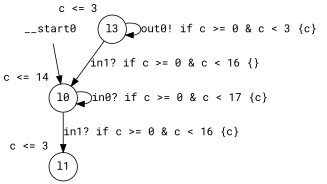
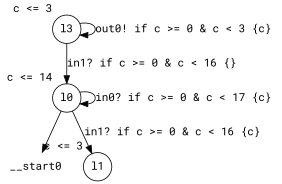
edge "__start0" -> "l0 c <= 14": reversed
